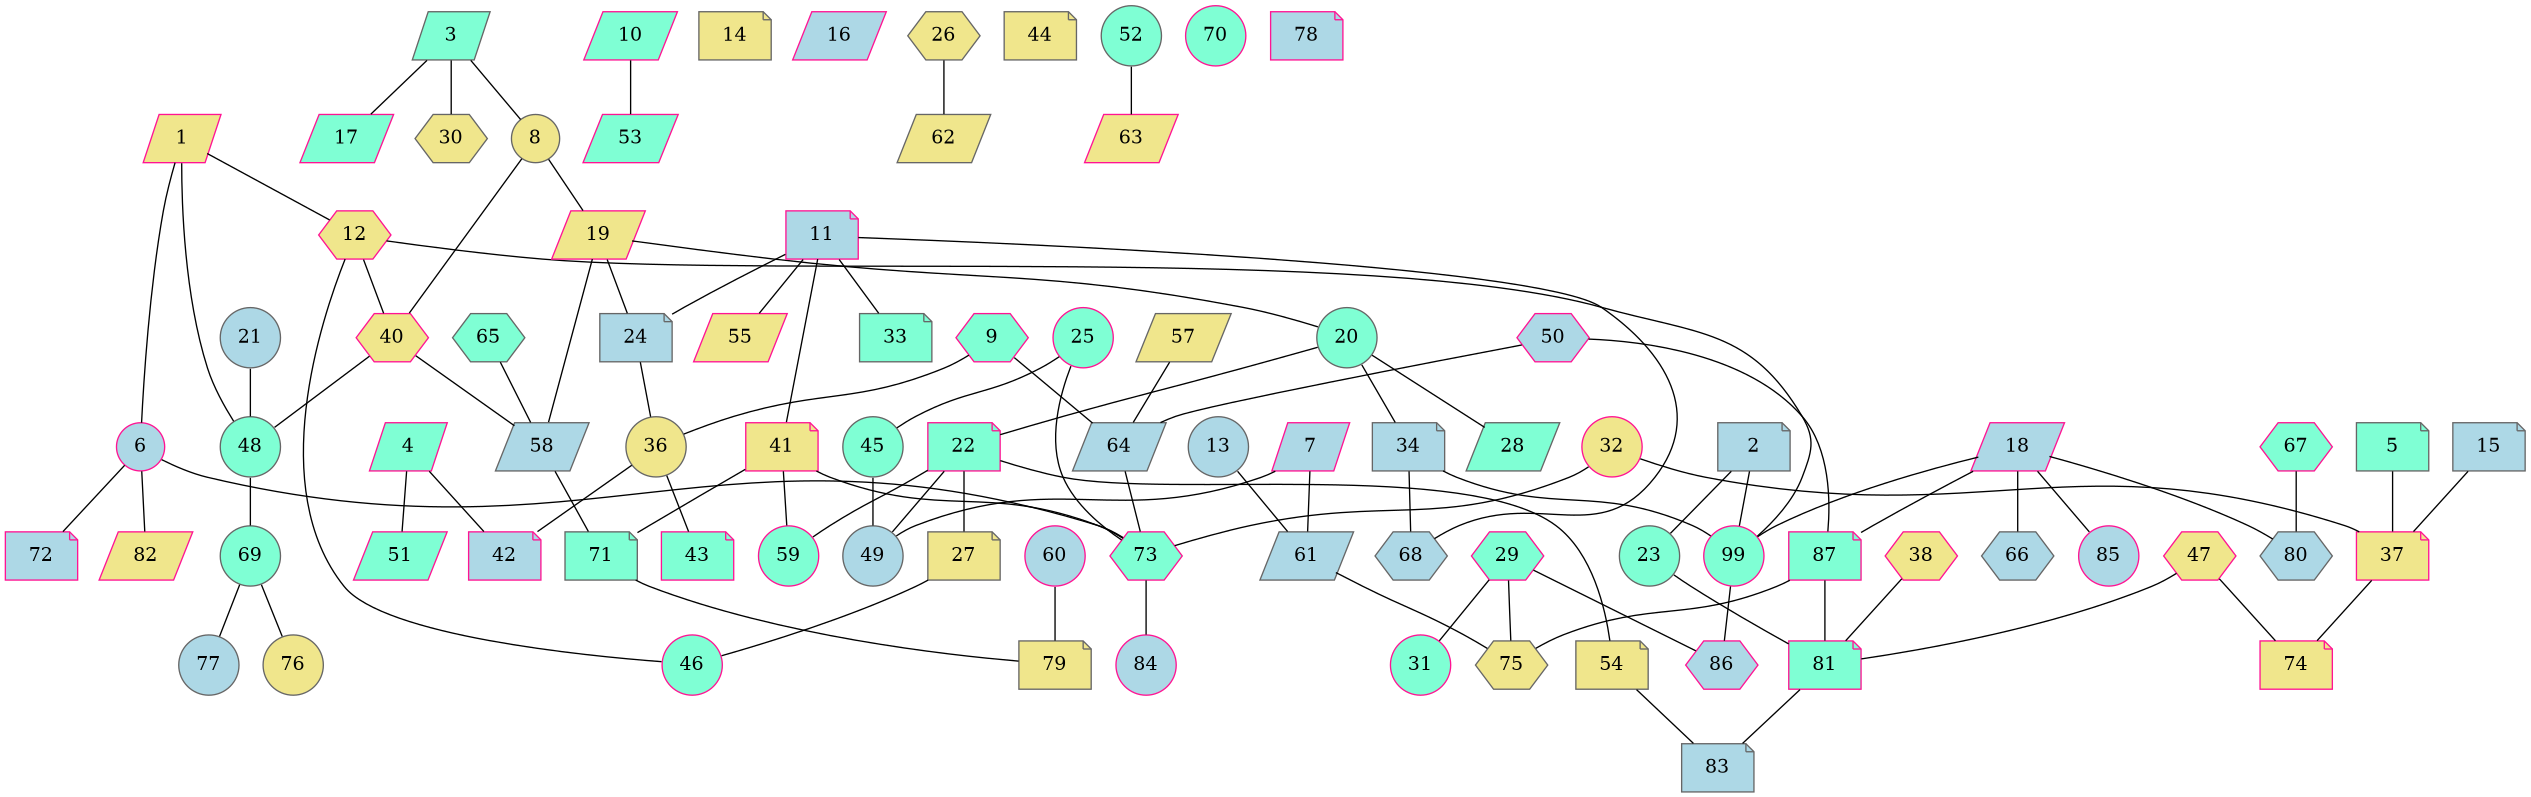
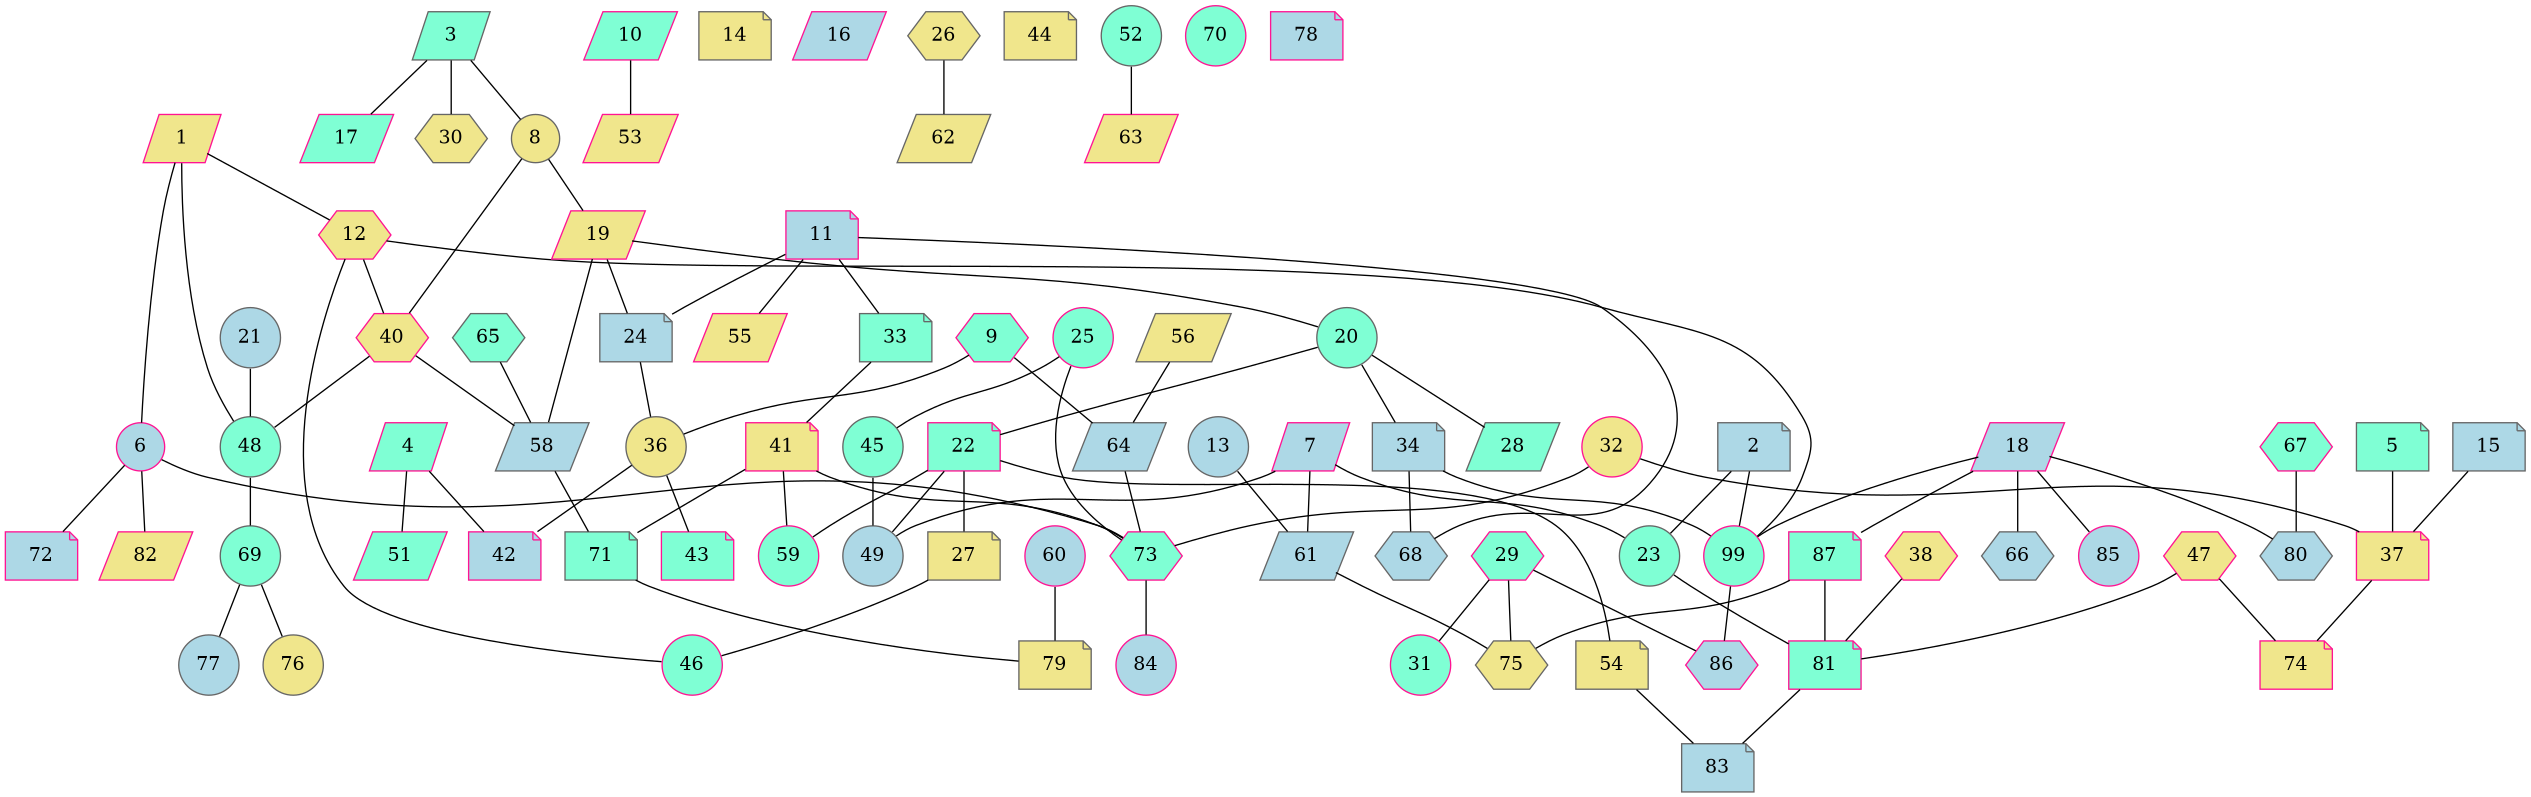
node "53": fillcolor aquamarine -> khaki
node "57": label "57" -> "56"
node "50": removed
edge "11" -- "41": now "33" -- "41"
edge "7" -- "23": added
